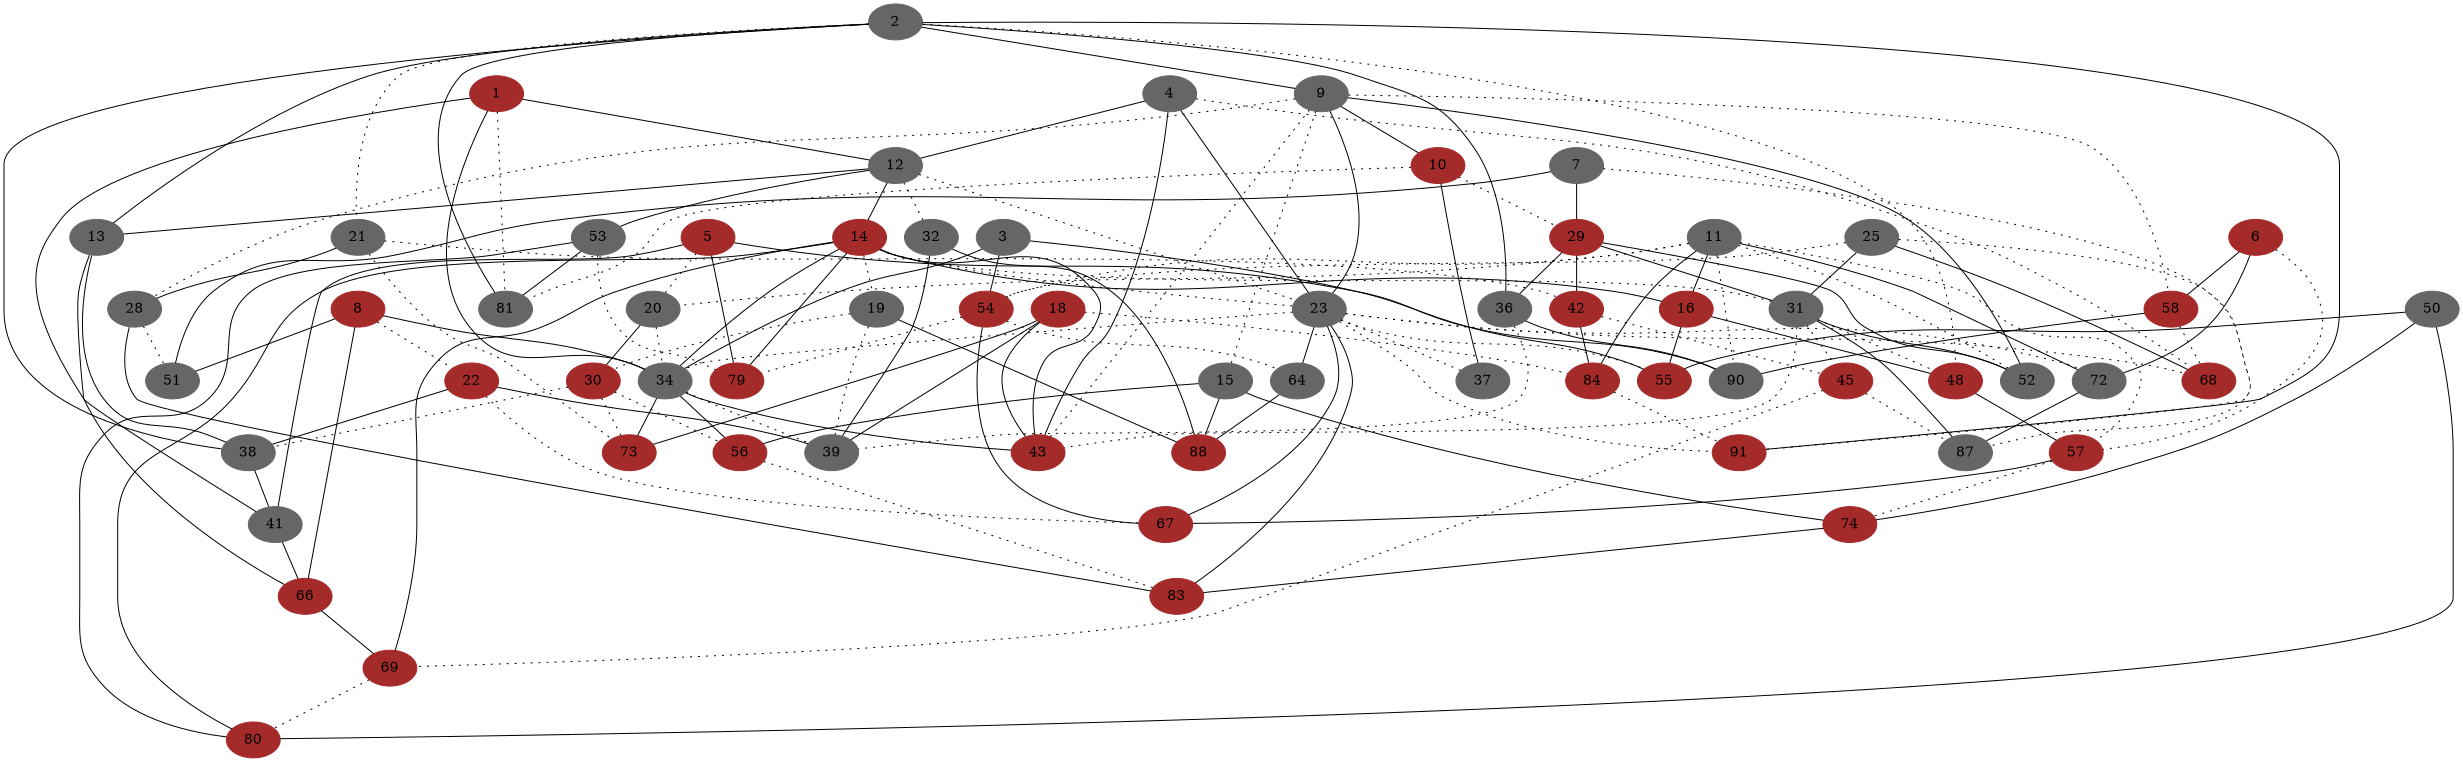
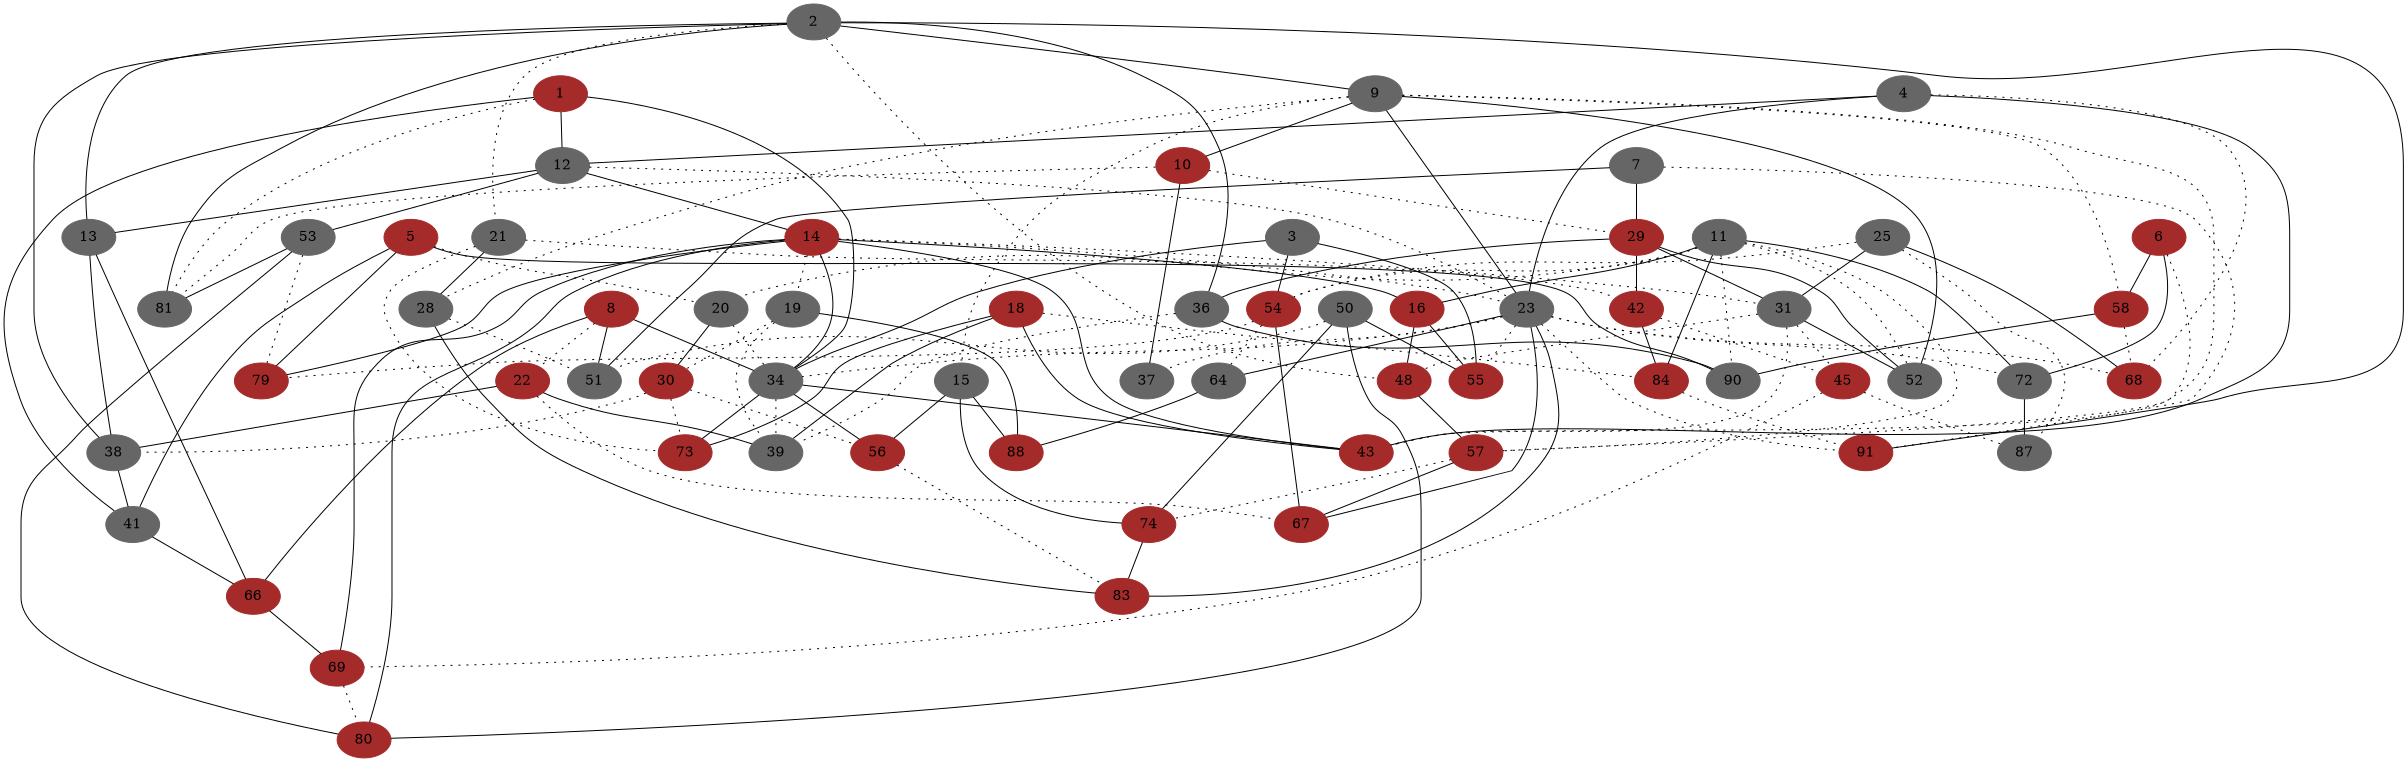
node "32": removed
edge "50" -- "51": added
edge "31" -- "87": removed
